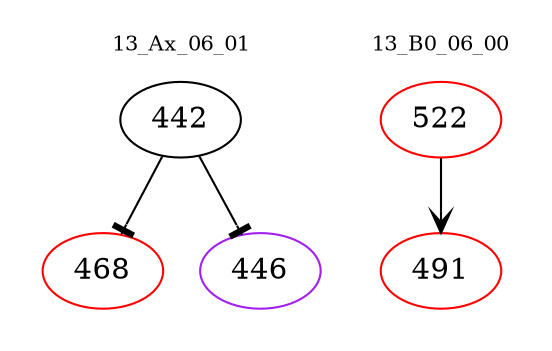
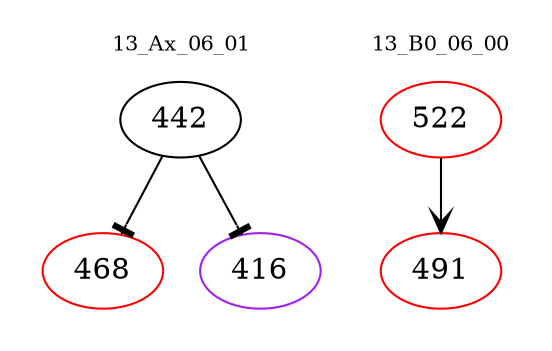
node "446": label "446" -> "416"
